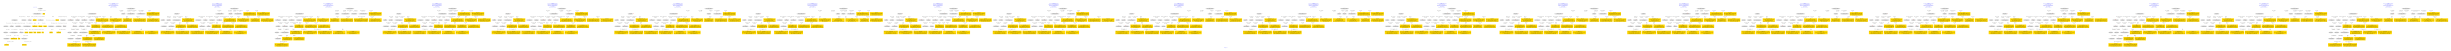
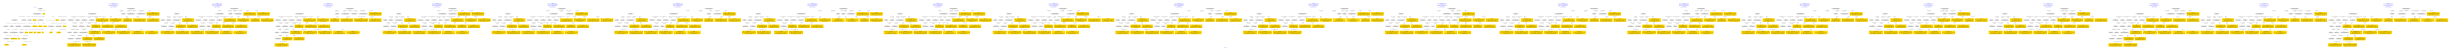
node "CreditLine": fillcolor lightgray -> gold
